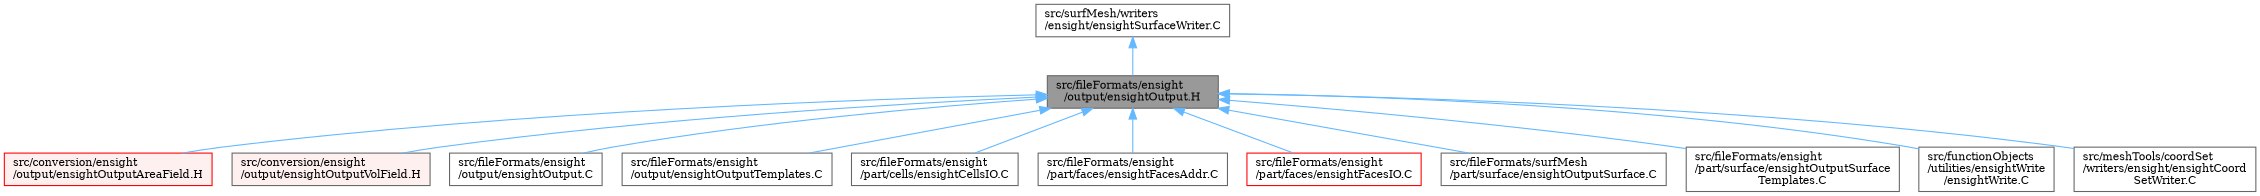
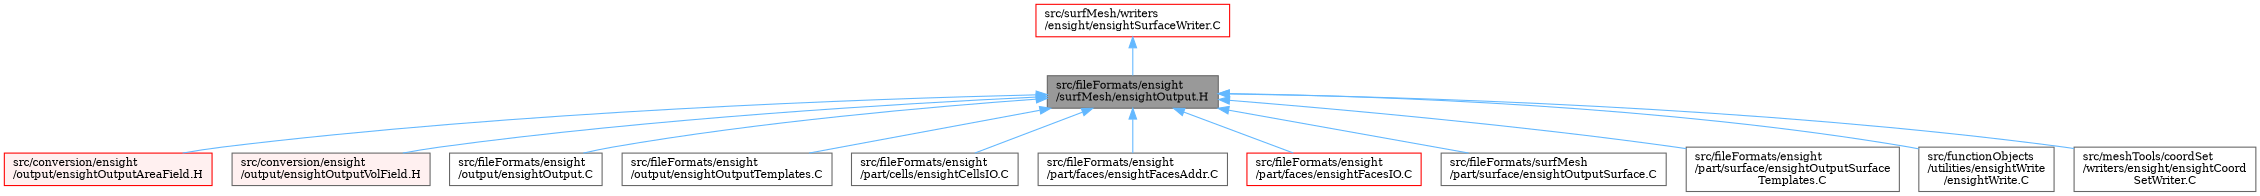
node "src/surfMesh/writers /ensight/ensightSurfaceWriter.C": color grey40 -> red
node "src/fileFormats/ensight /output/ensightOutput.H": label "src/fileFormats/ensight /output/ensightOutput.H" -> "src/fileFormats/ensight /surfMesh/ensightOutput.H"
